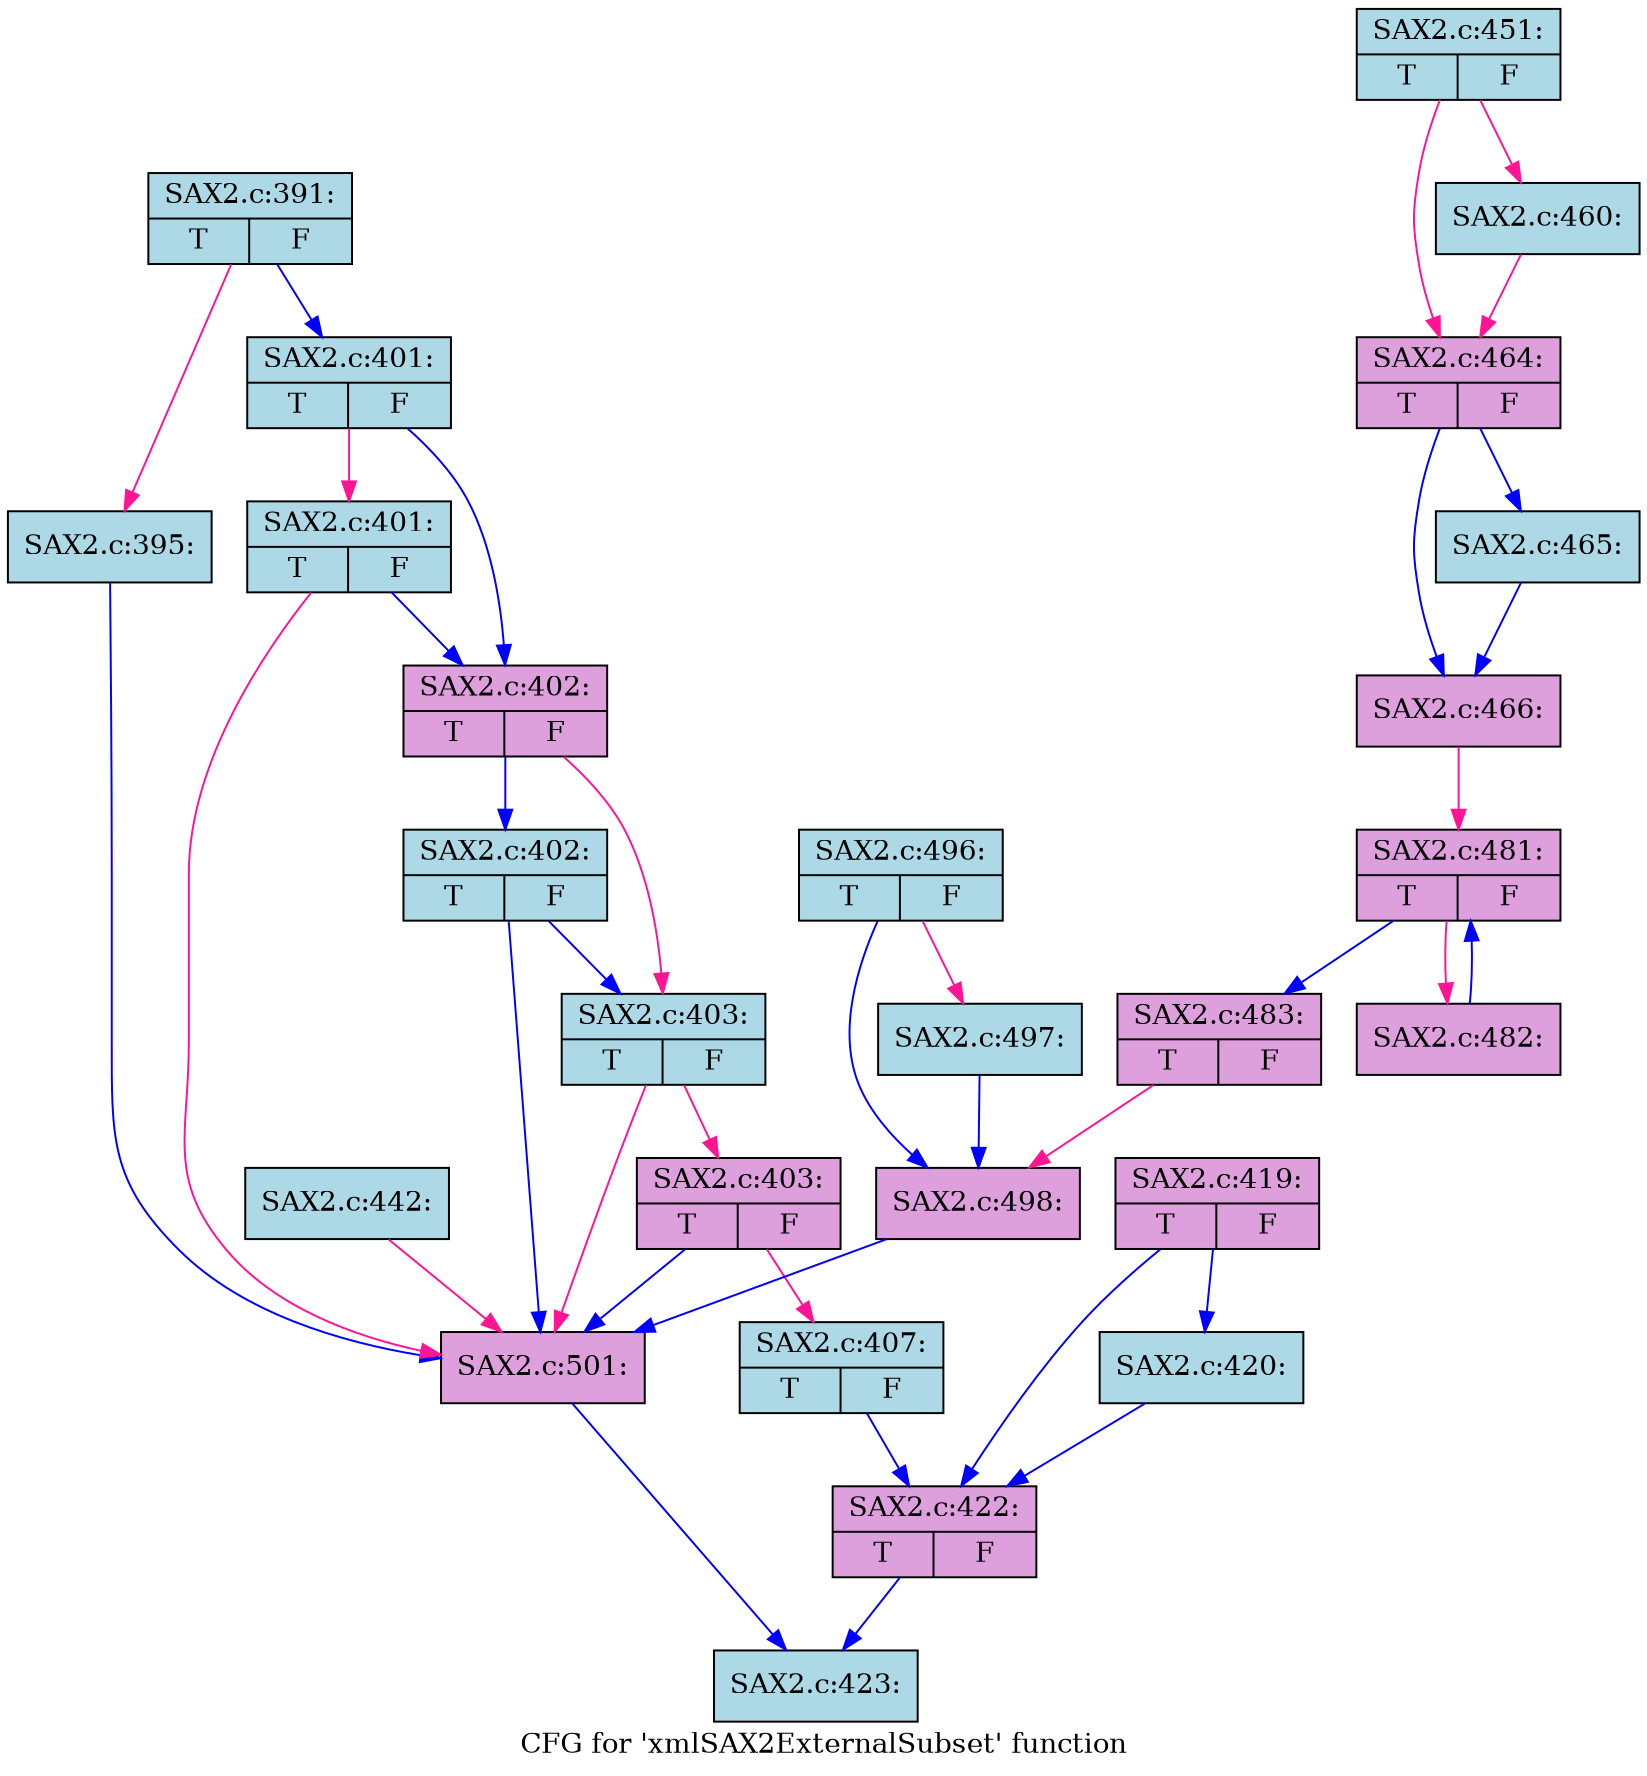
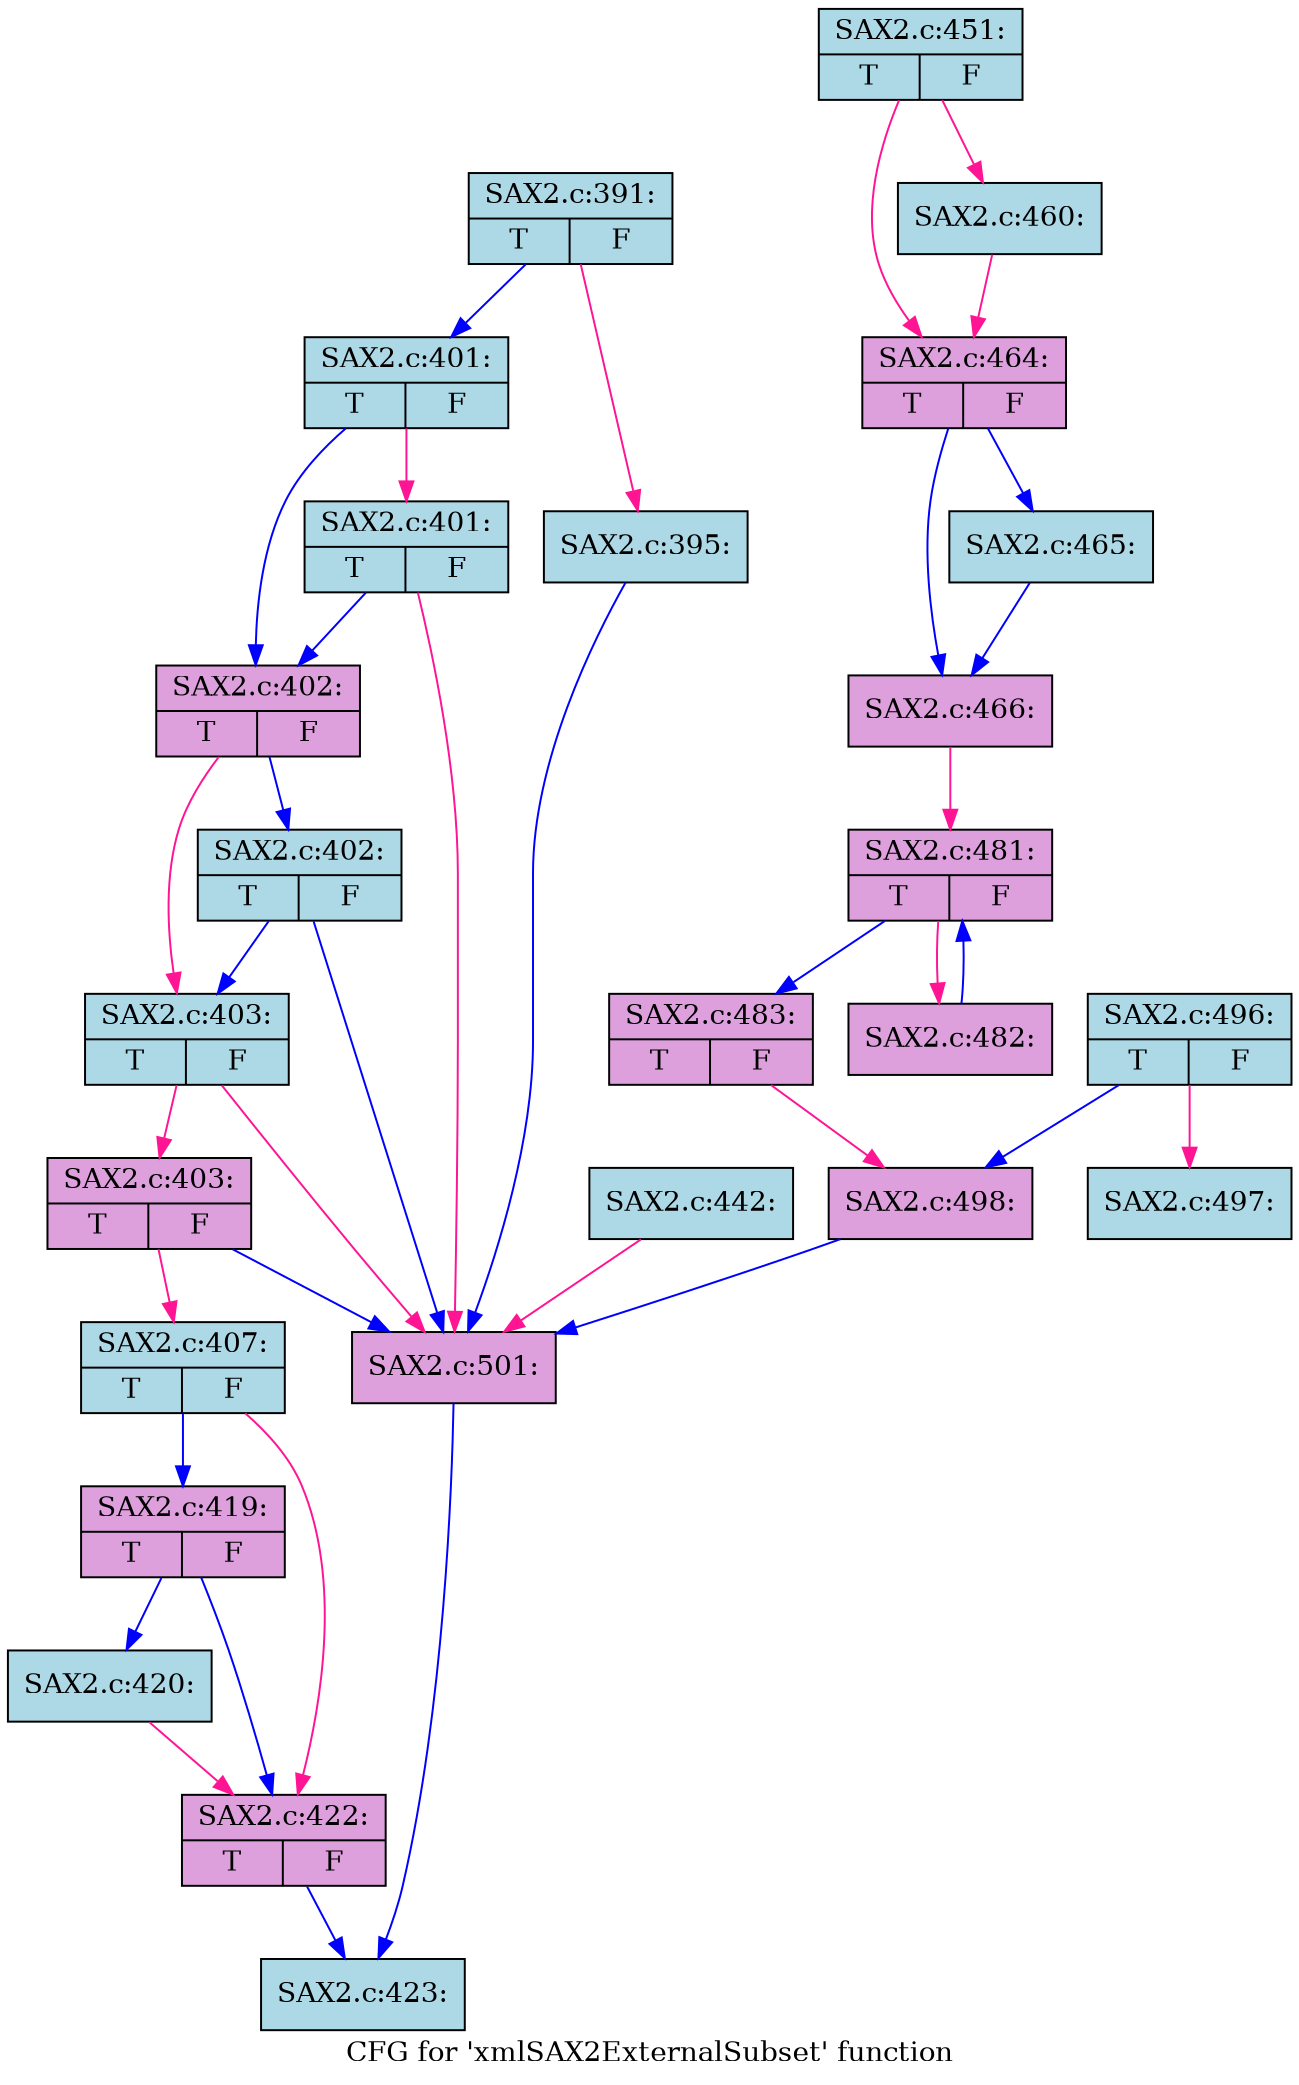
edge "SAX2.c:497:" -> "SAX2.c:498:": removed
edge "SAX2.c:407:" -> "SAX2.c:419:": added
edge "SAX2.c:420:" -> "SAX2.c:422:": color blue -> deeppink
edge "SAX2.c:407:" -> "SAX2.c:422:": color blue -> deeppink
